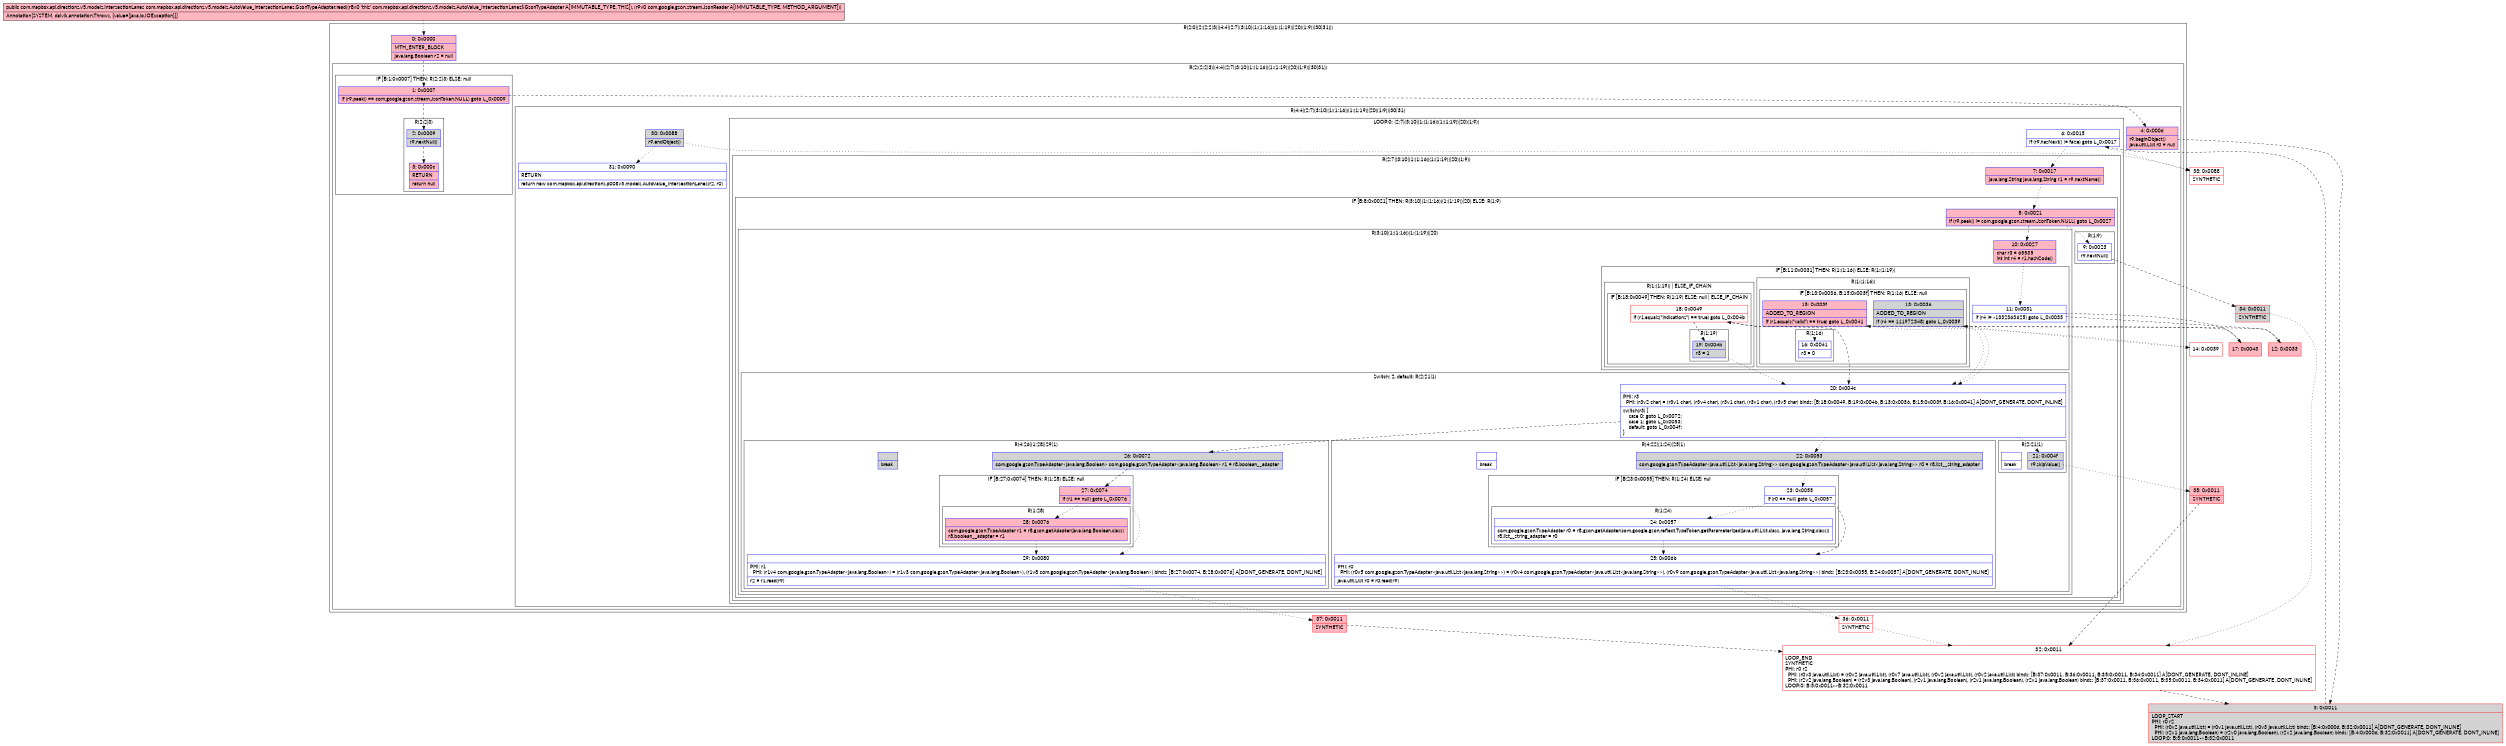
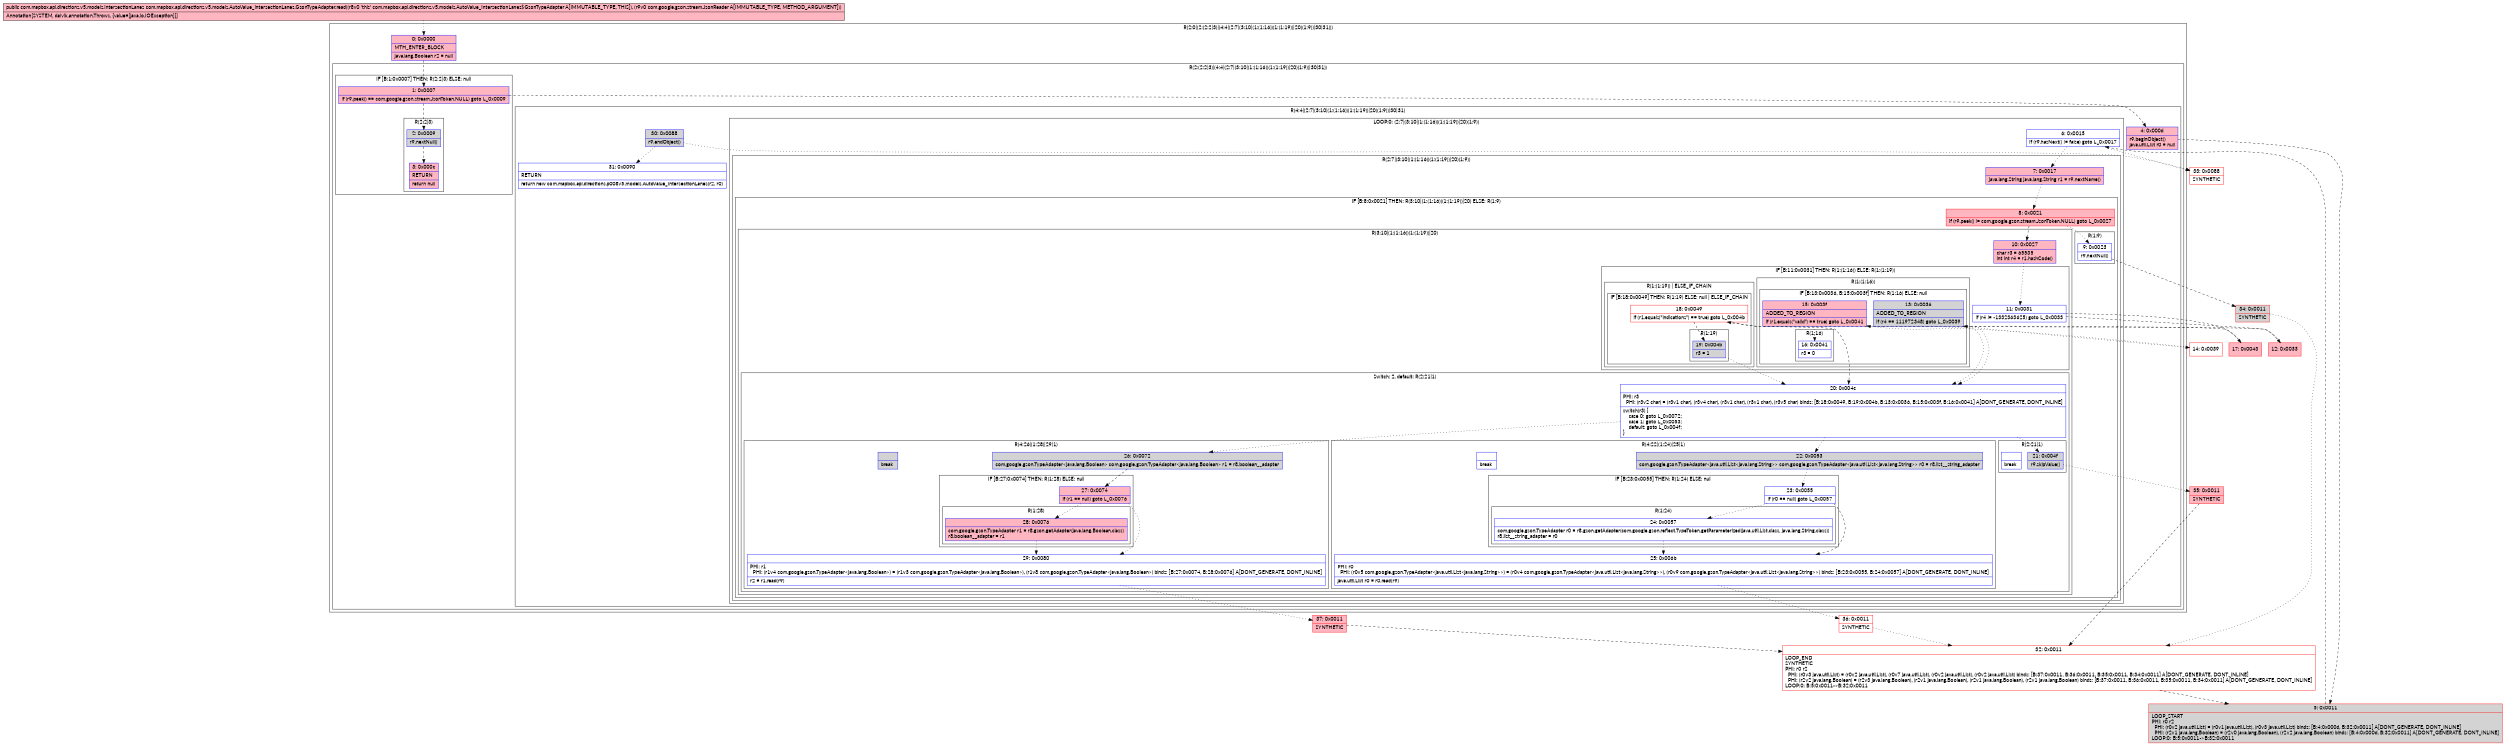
node "8: 0x0021": color blue -> red
edge "20: 0x004c" -> "26: 0x0072": style dashed -> dotted
